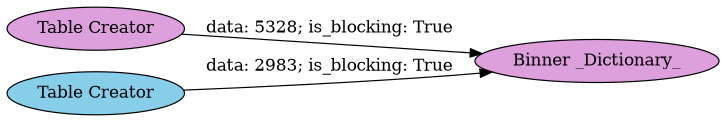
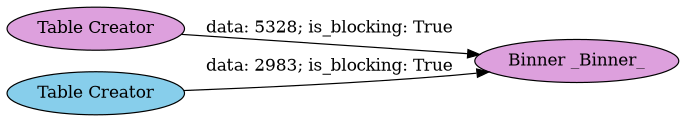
node "Binner _Dictionary_": label "Binner _Dictionary_" -> "Binner _Binner_"
